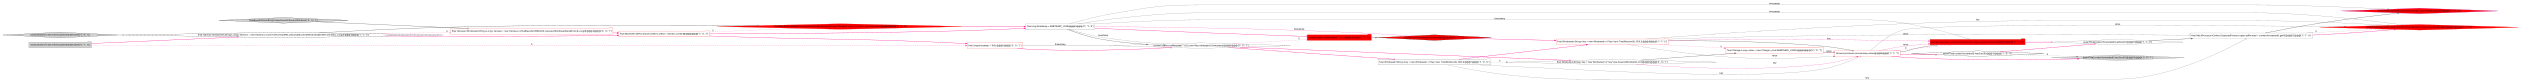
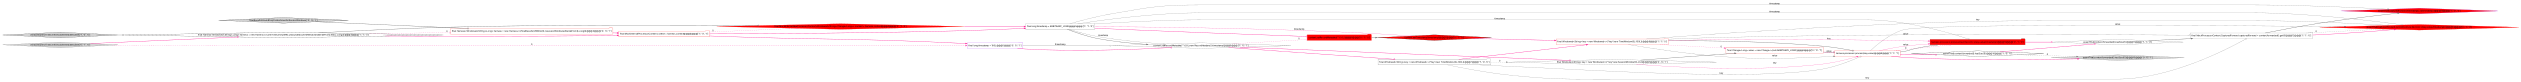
node "windowedZeroTimeLimitShouldImmediatelyEmit['0', '1', '0']": shape folder -> diamond
node "final long timestamp = 100L@@@5@@@['0', '0', '1']": color red -> purple
